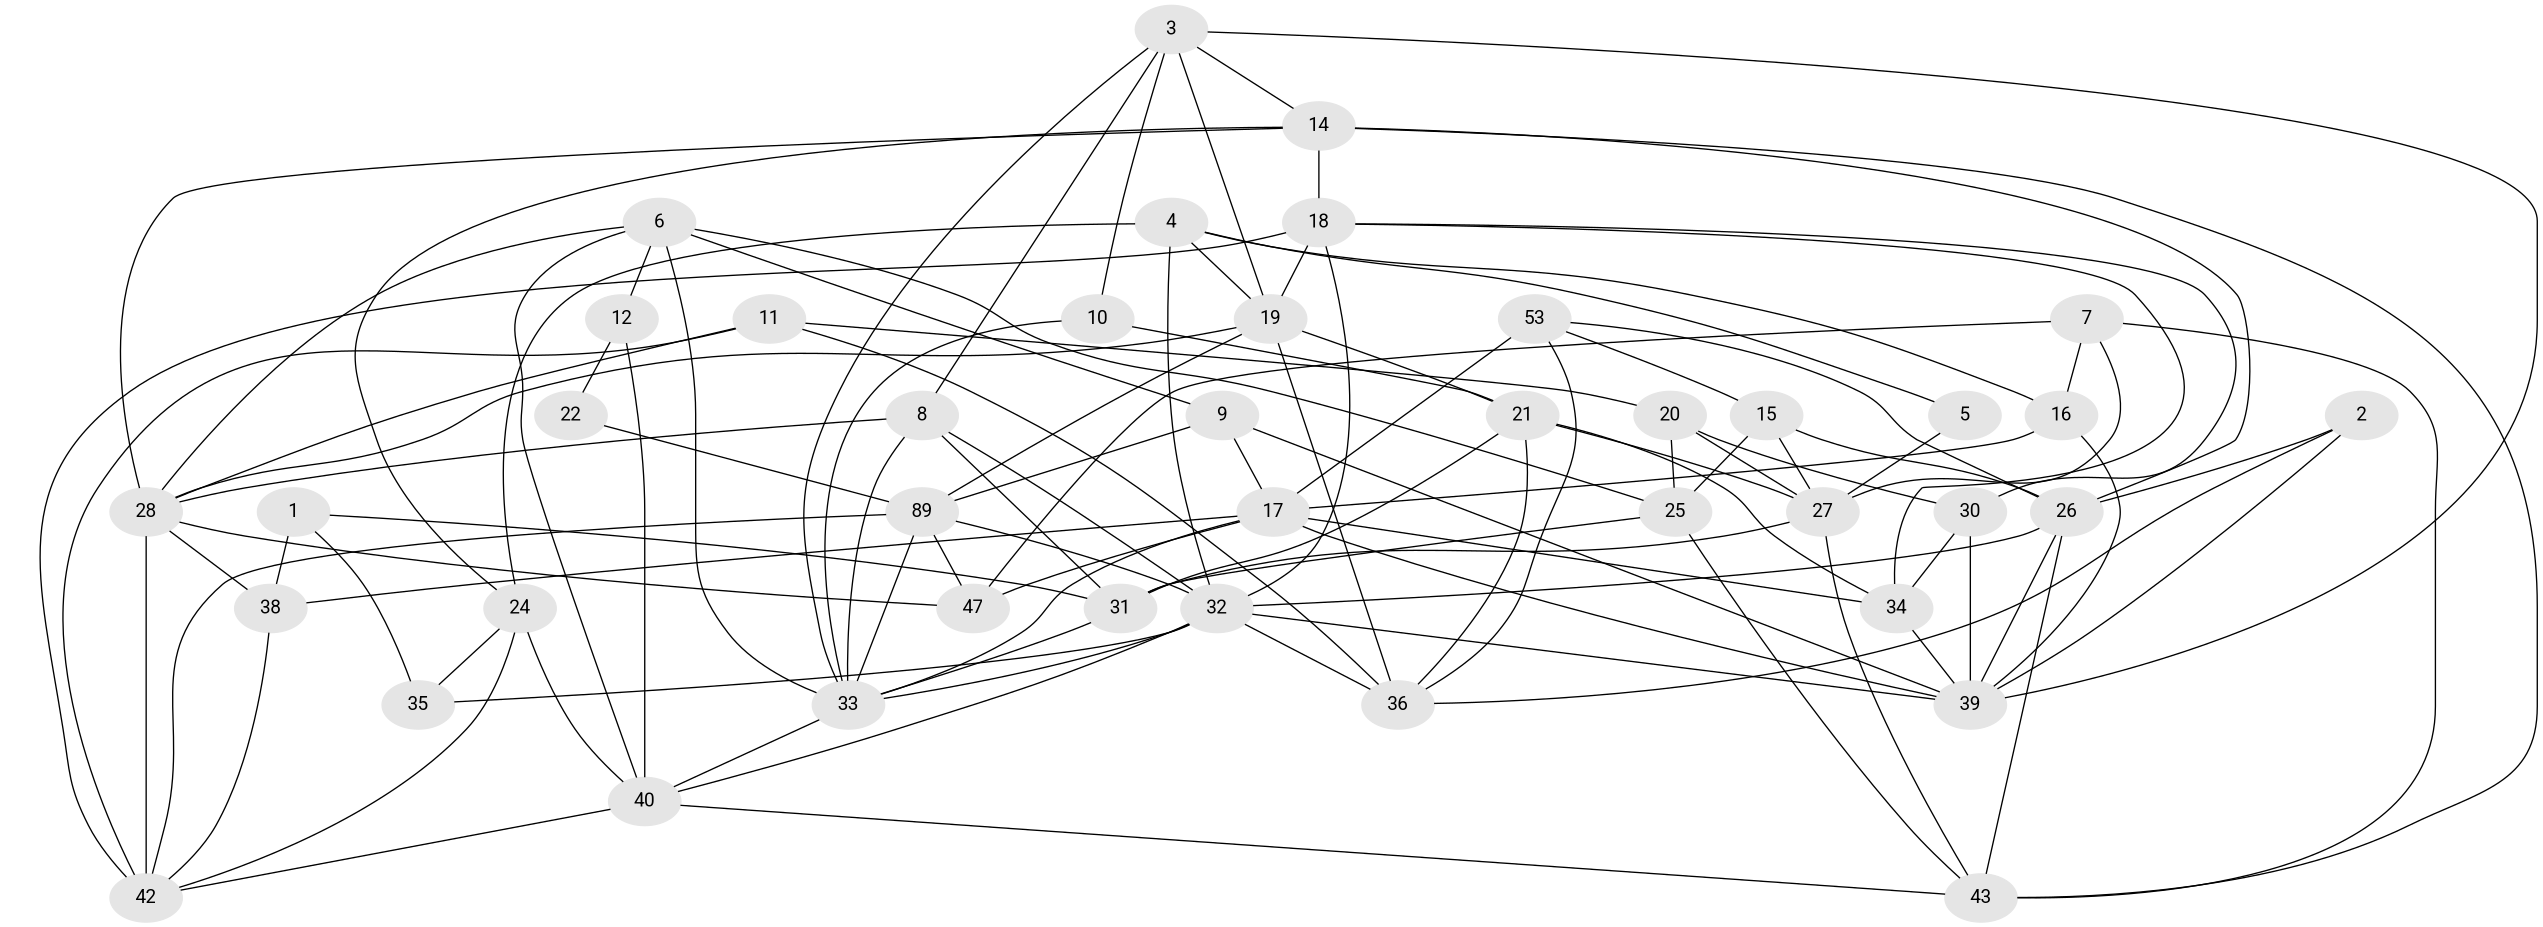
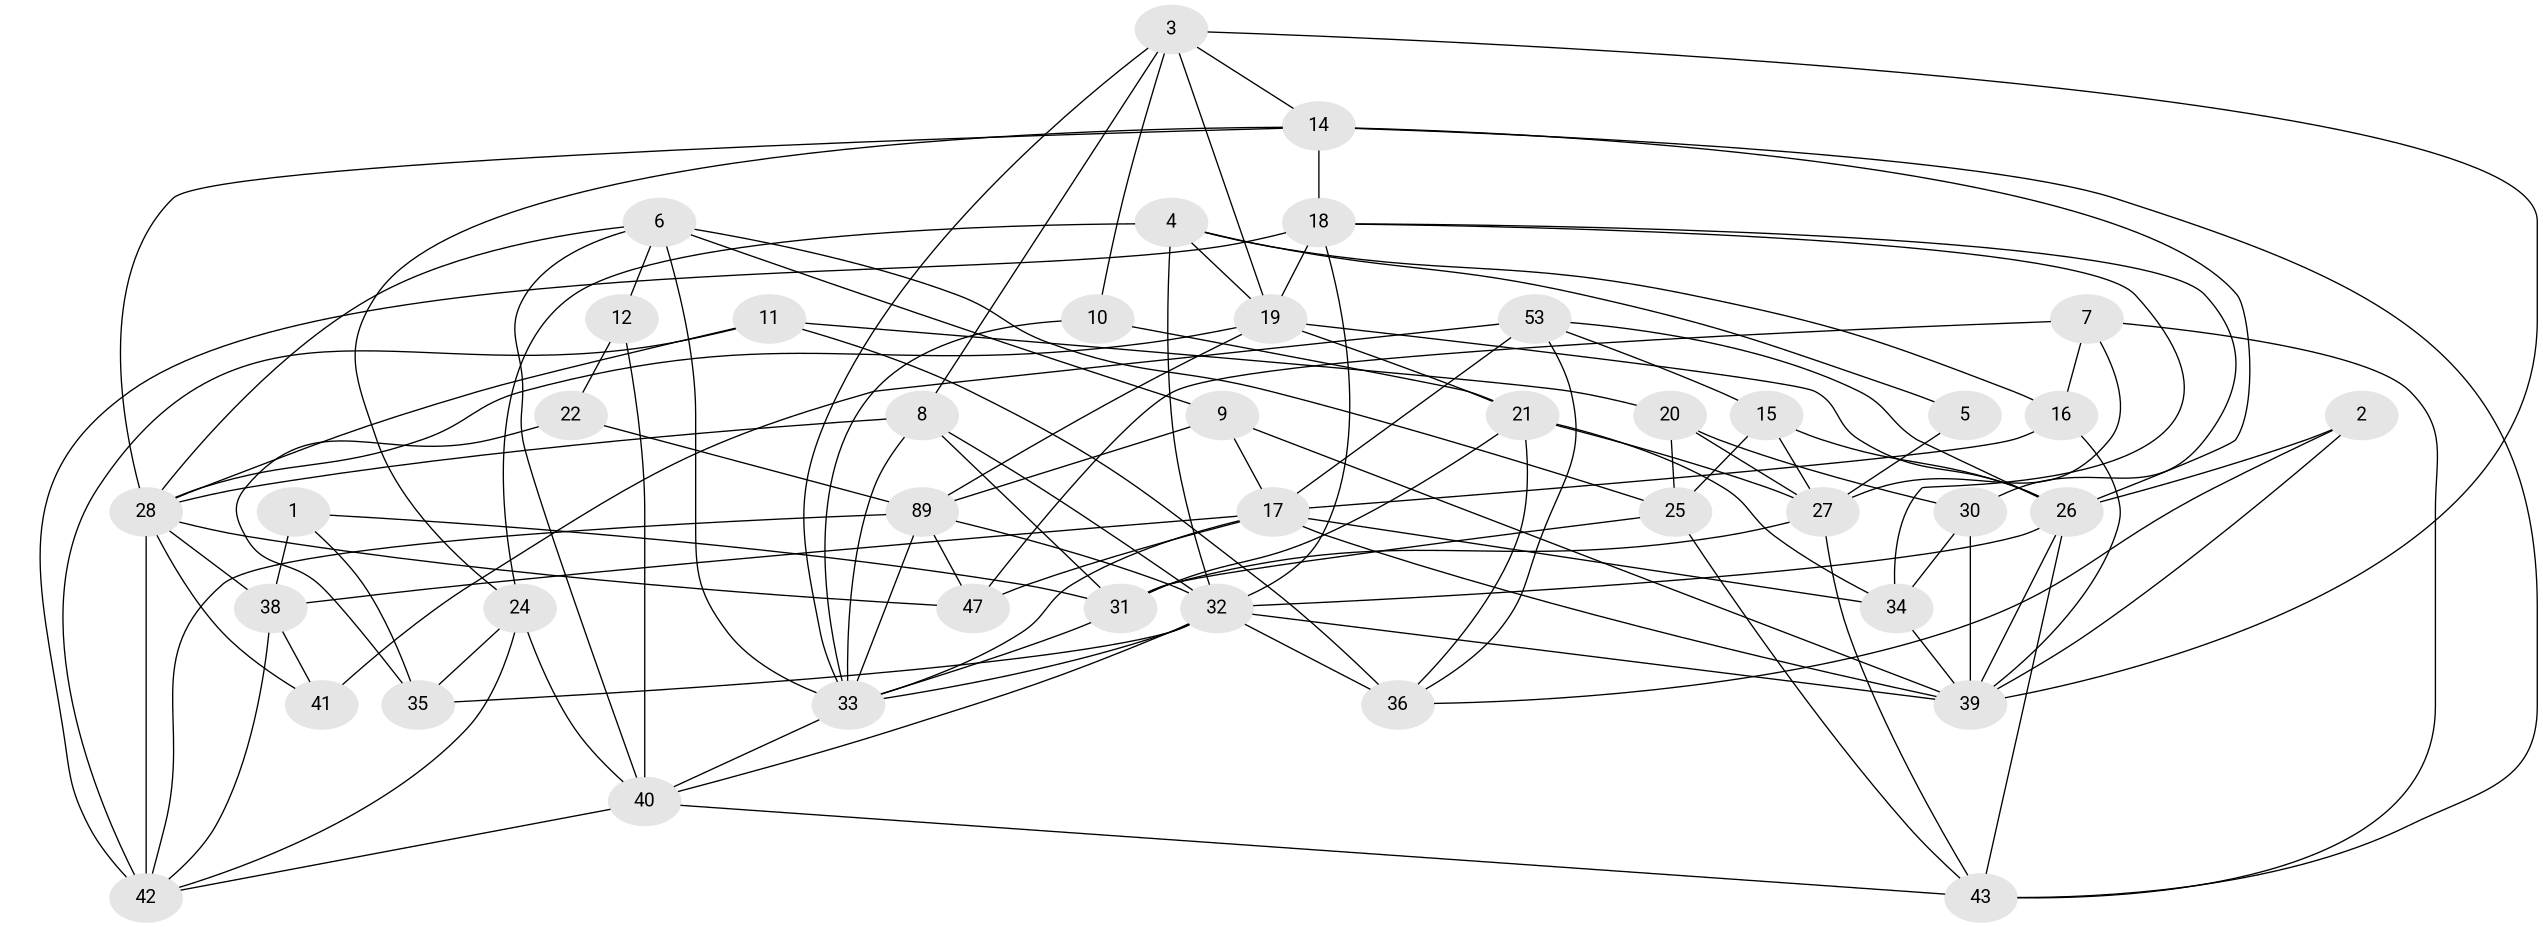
edge "19" -- "36": now "19" -- "26"
edge "22" -- "35": added
node "41": added
